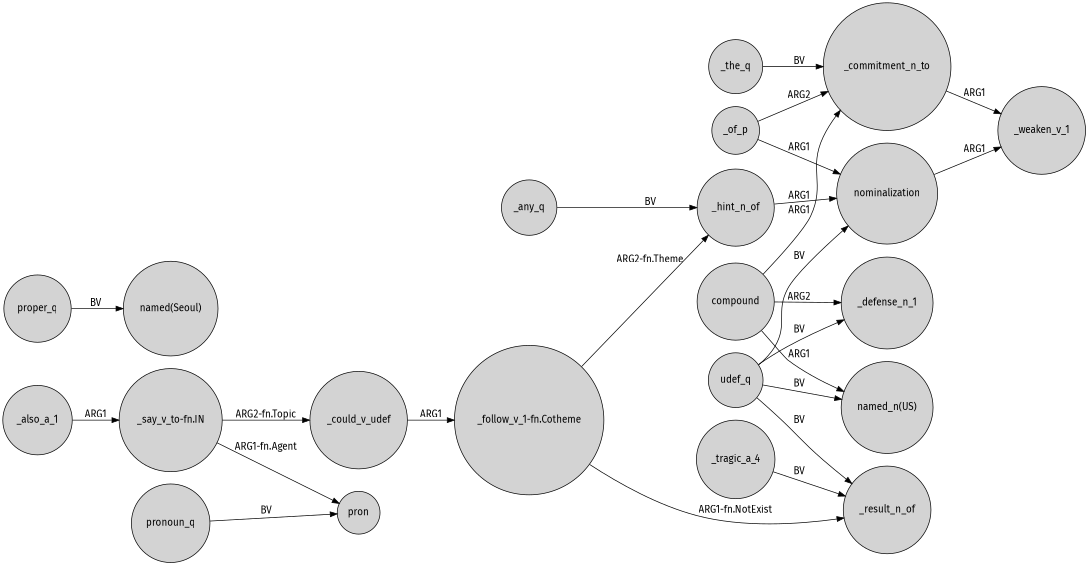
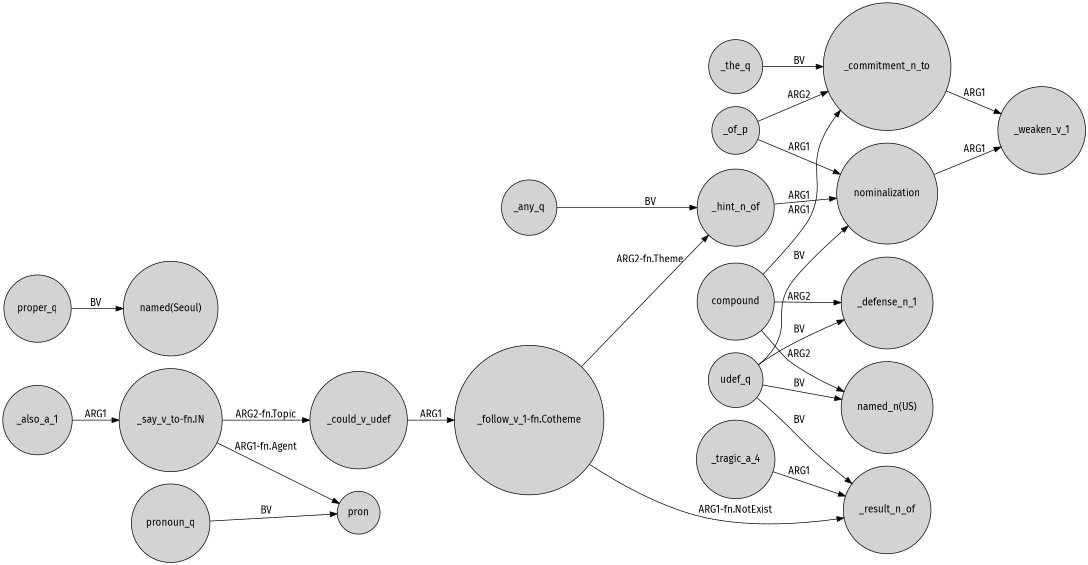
edge "compound" -> "named_n(US)": label "ARG1" -> "ARG2"
edge "_tragic_a_4" -> "_result_n_of": label "BV" -> "ARG1"
